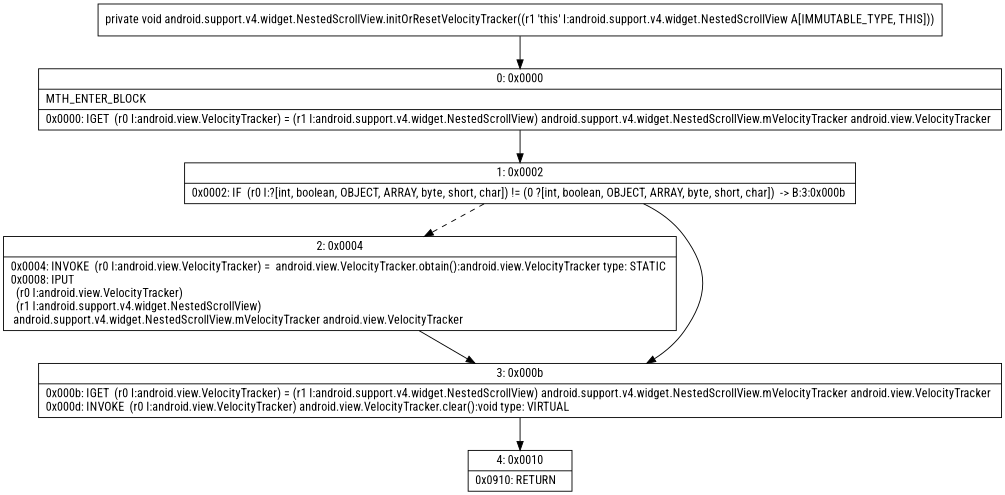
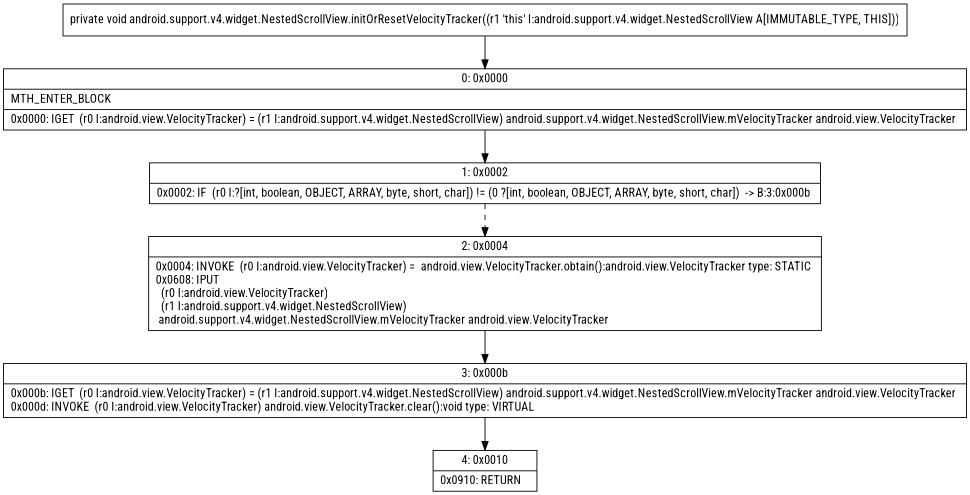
edge "1: 0x0002" -> "3: 0x000b": removed
node "2: 0x0004": text "0x0008: IPUT" -> "0x0608: IPUT"
